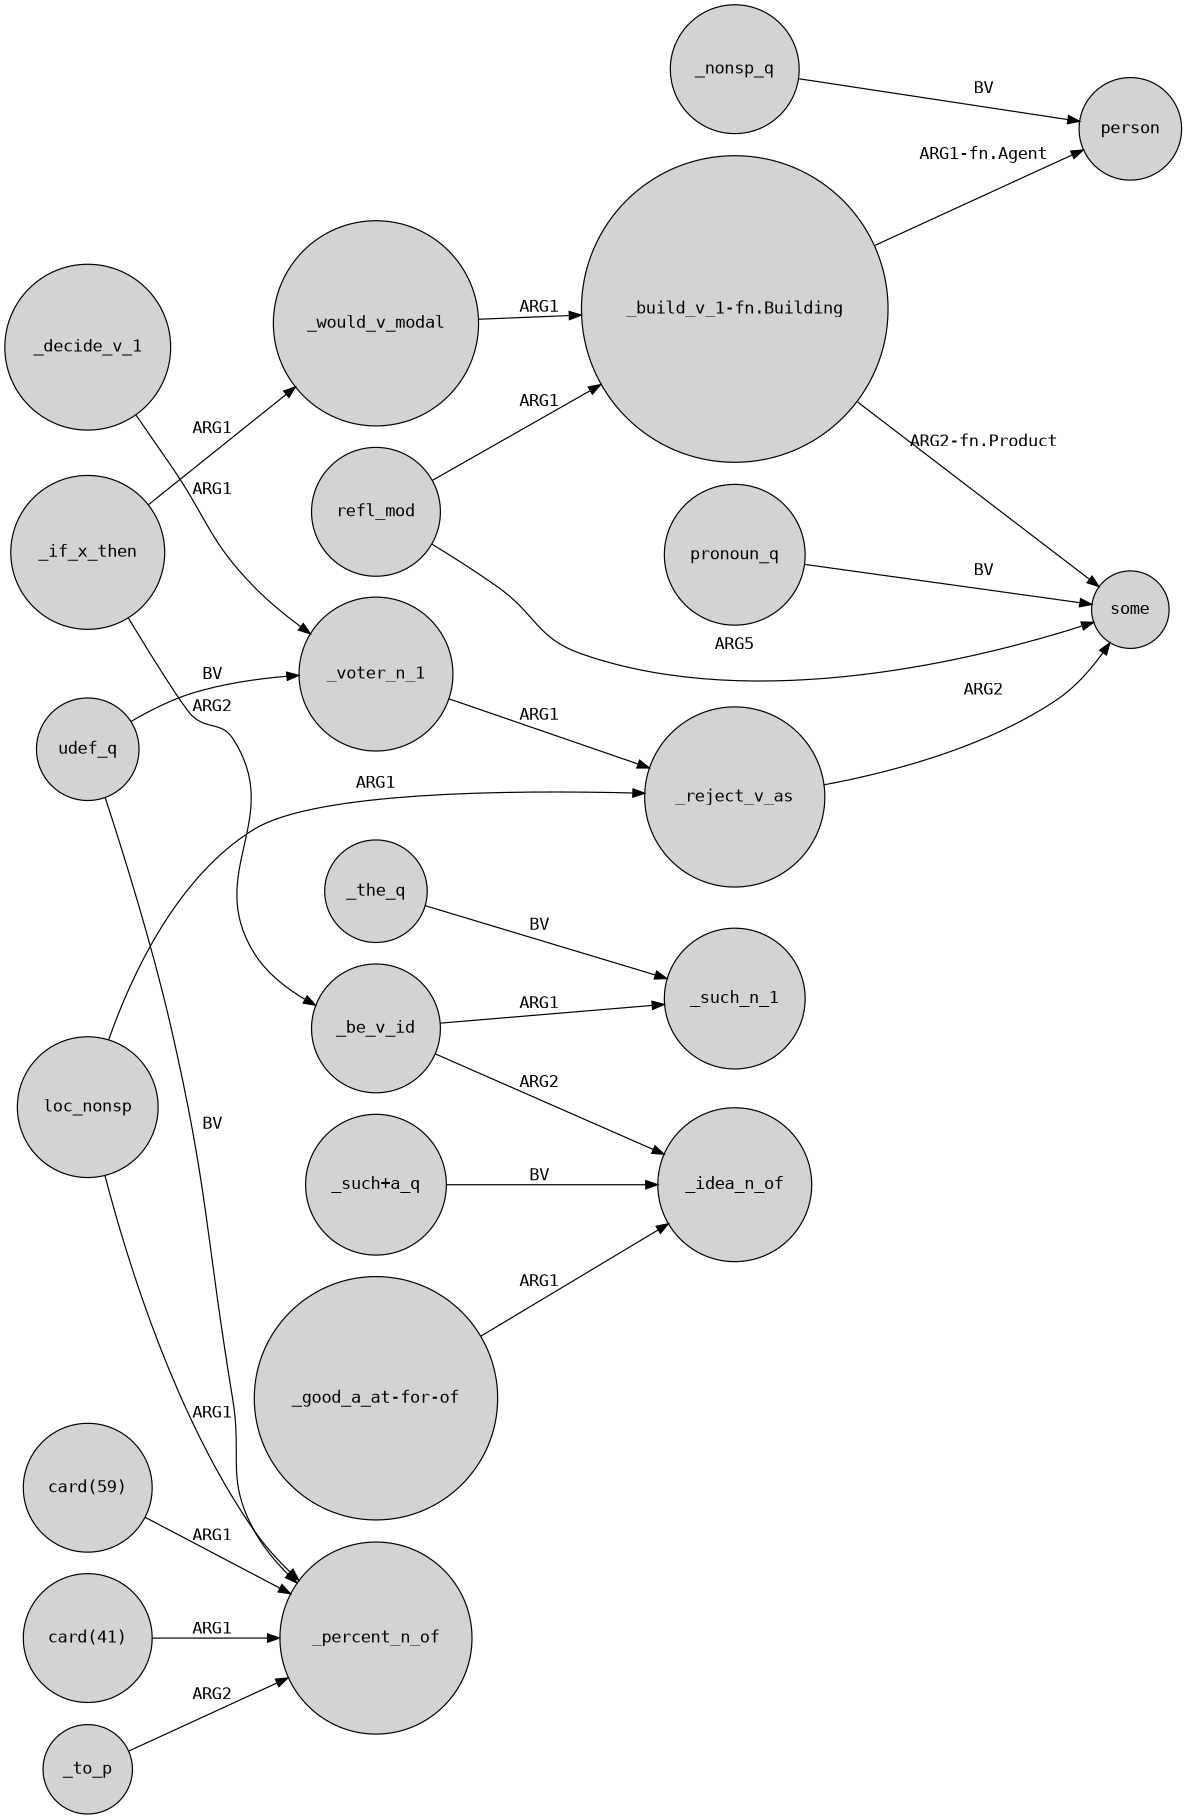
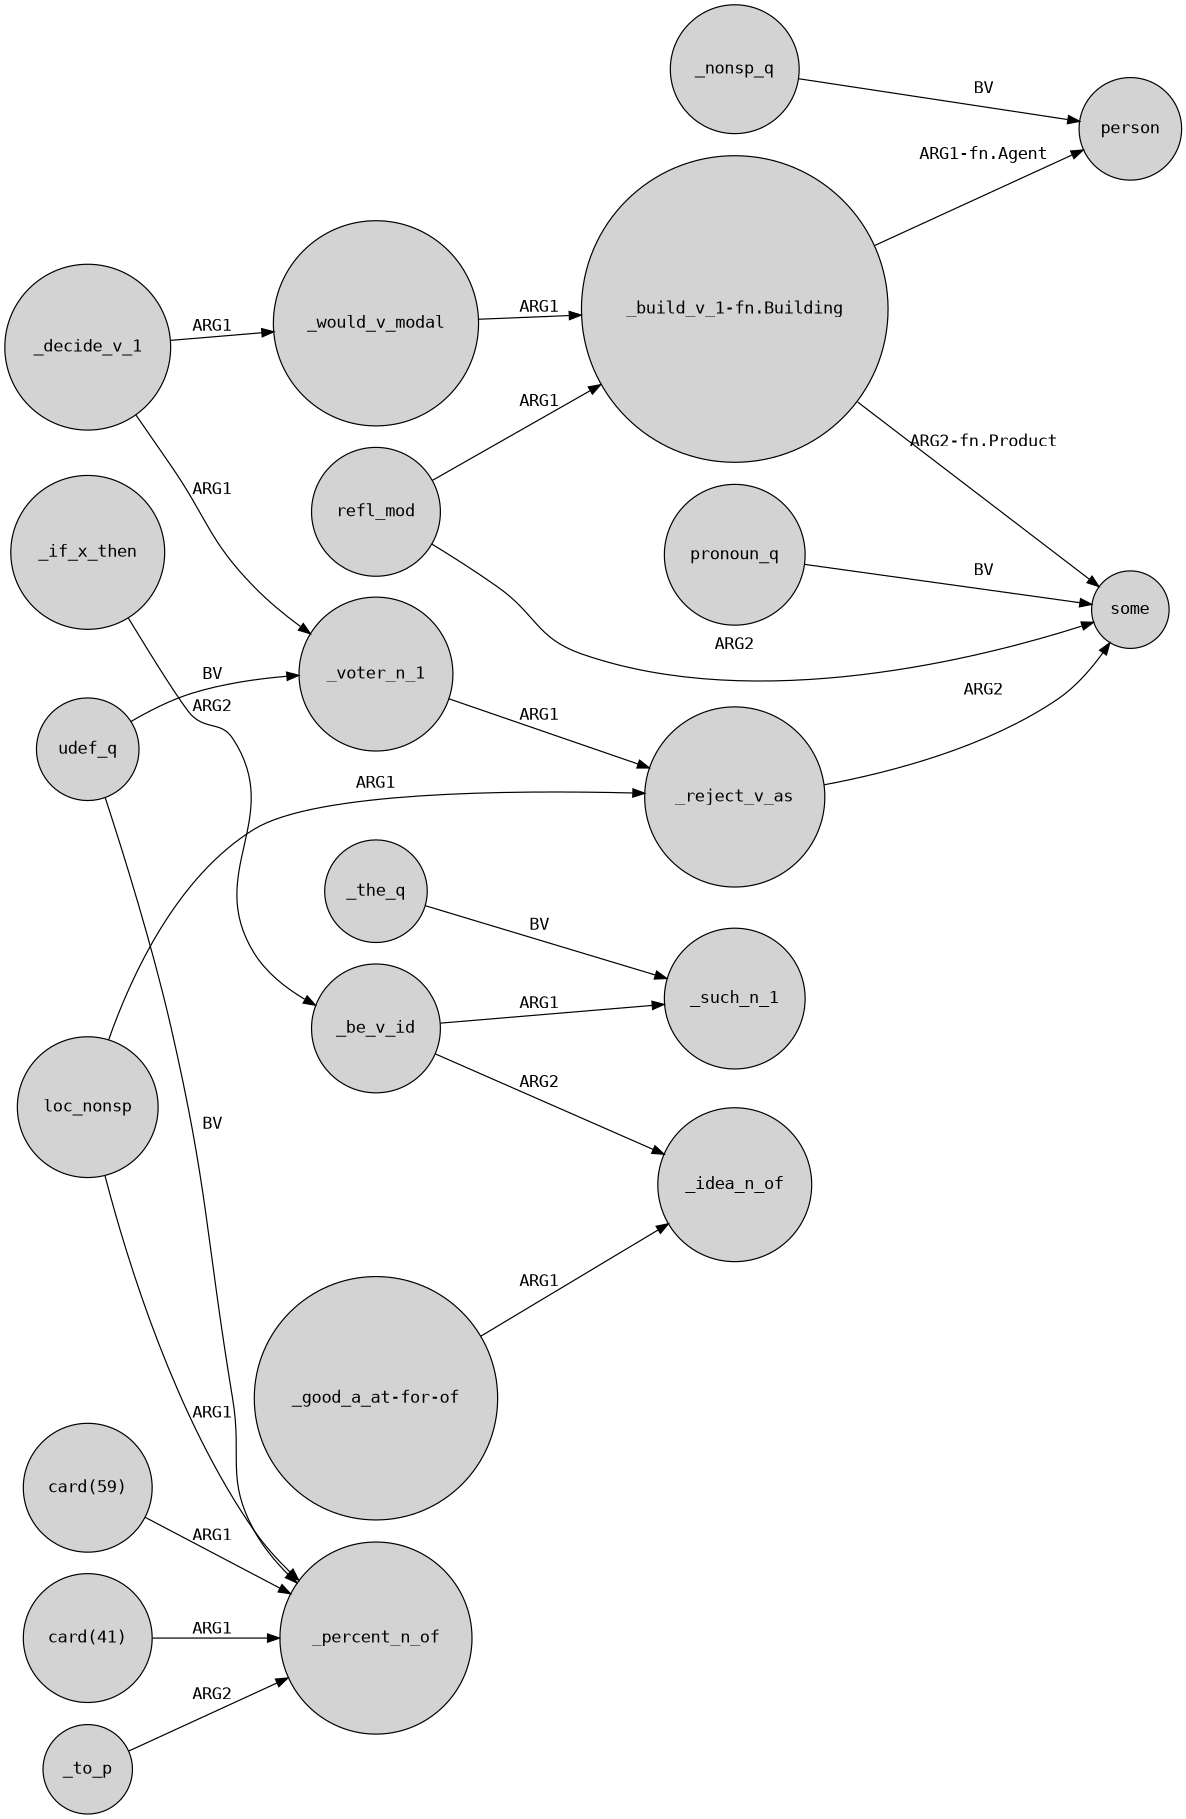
edge "_if_x_then" -> "_would_v_modal": now "_decide_v_1" -> "_would_v_modal"
edge "refl_mod" -> "some": label "ARG5" -> "ARG2"
node "_such+a_q": removed
